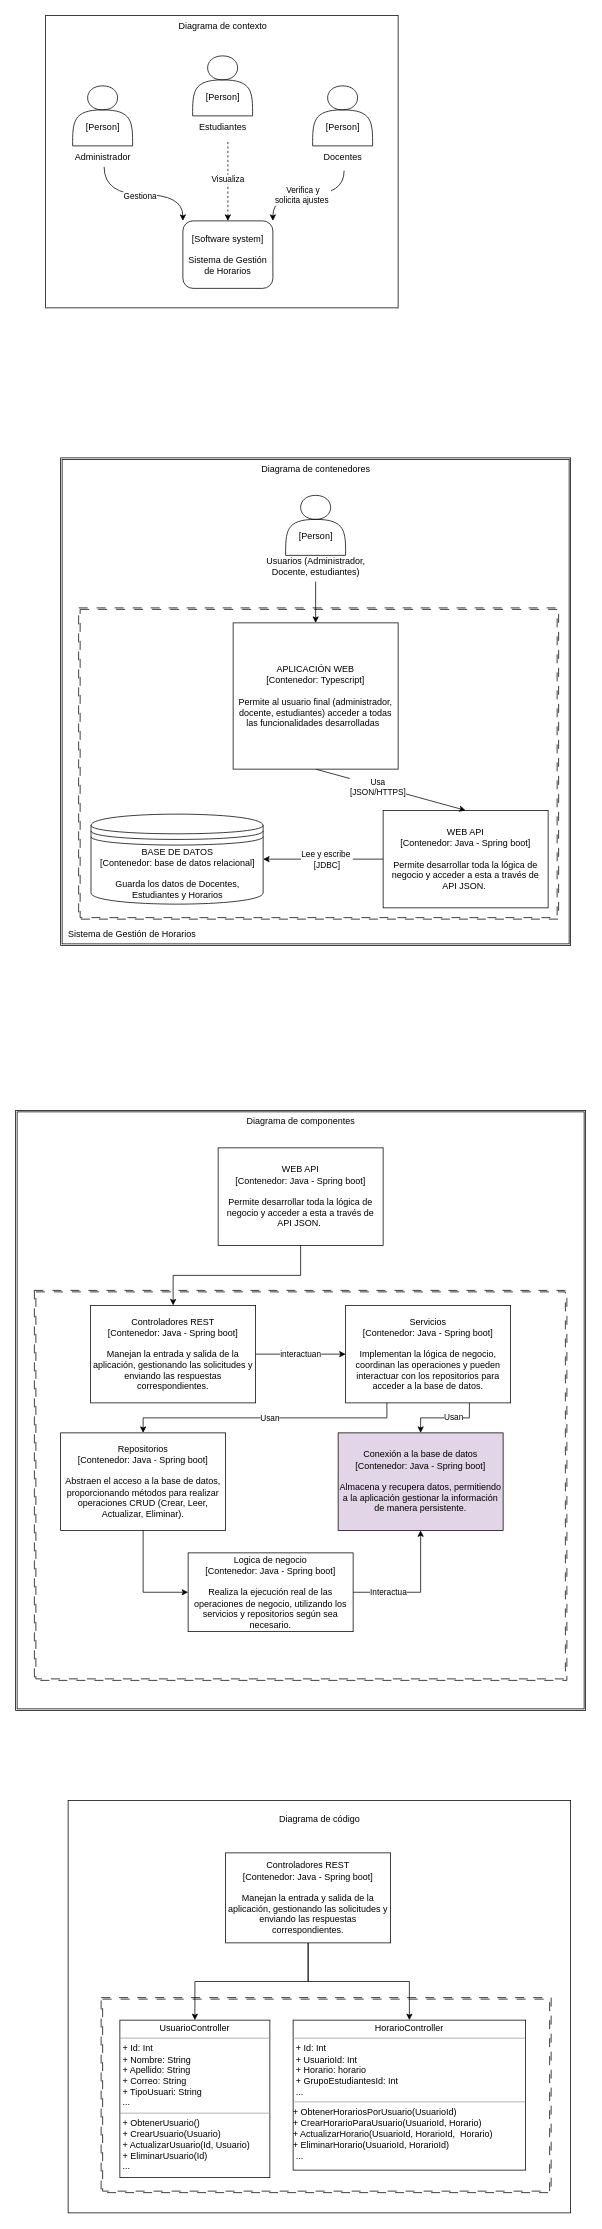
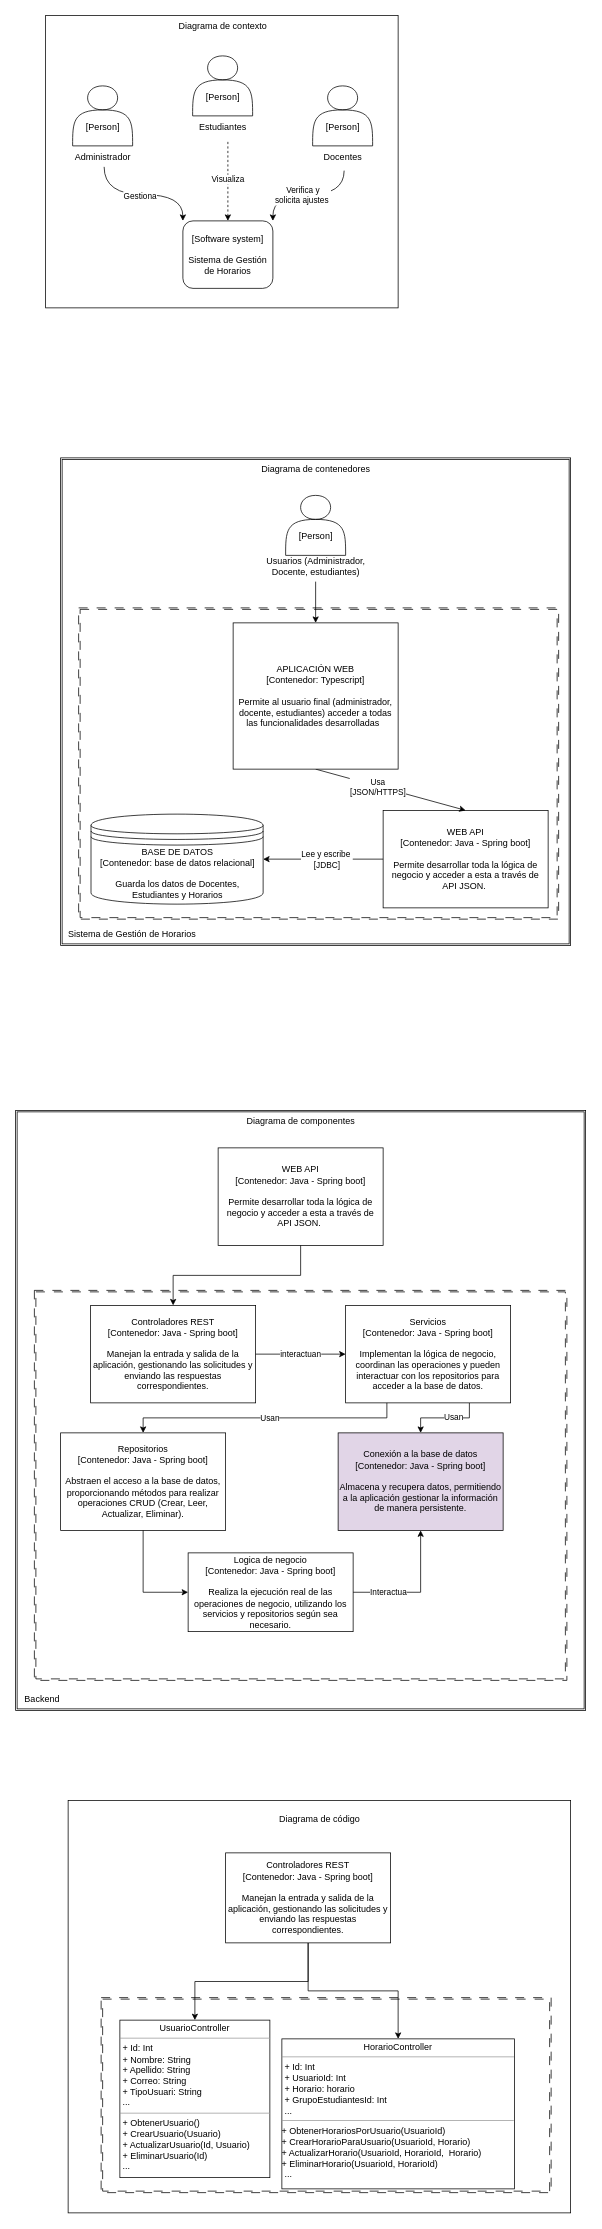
node "Backend": added
node "HorarioController + Id: Int + UsuarioId: Int + Horario: horario + GrupoEstudiantesId: Int ... + ObtenerHorariosPorUsuario(UsuarioId) + CrearHorarioParaUsuario(UsuarioId, Horario) + ActualizarHorario(UsuarioId, HorarioId, Horario) + EliminarHorario(UsuarioId, HorarioId)...": moved (409, 2095) -> (398, 2114)
